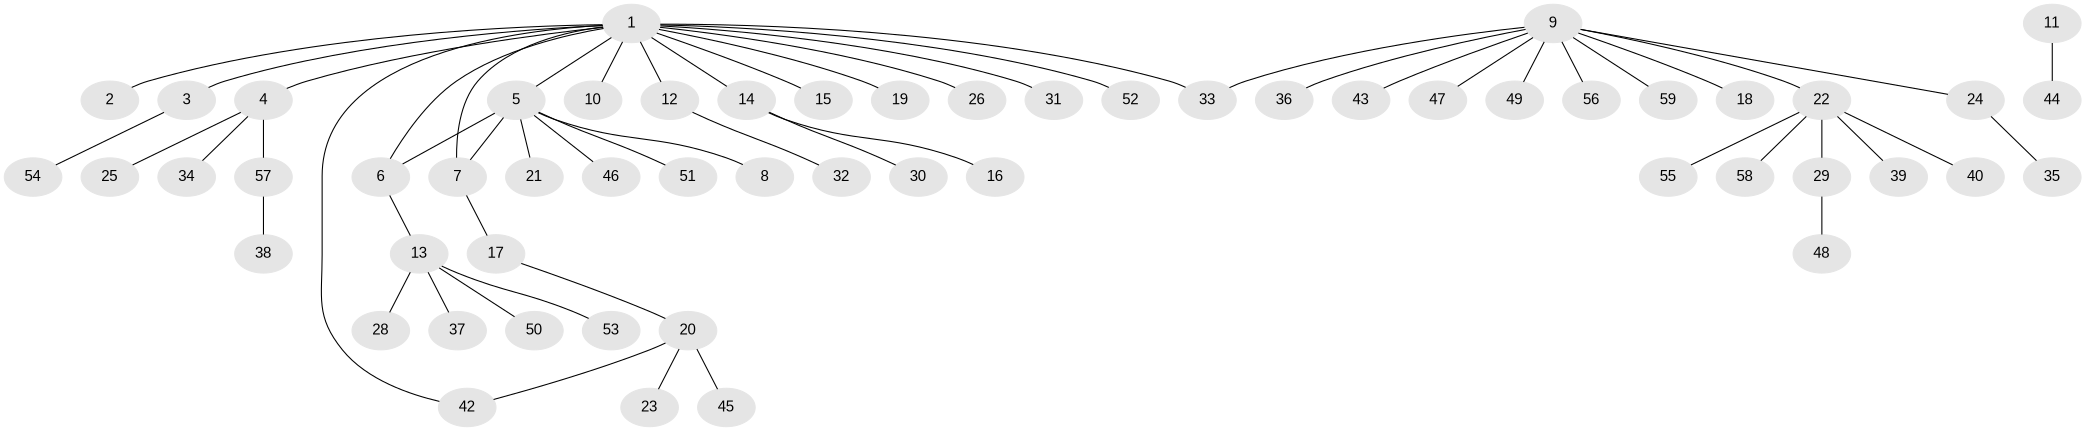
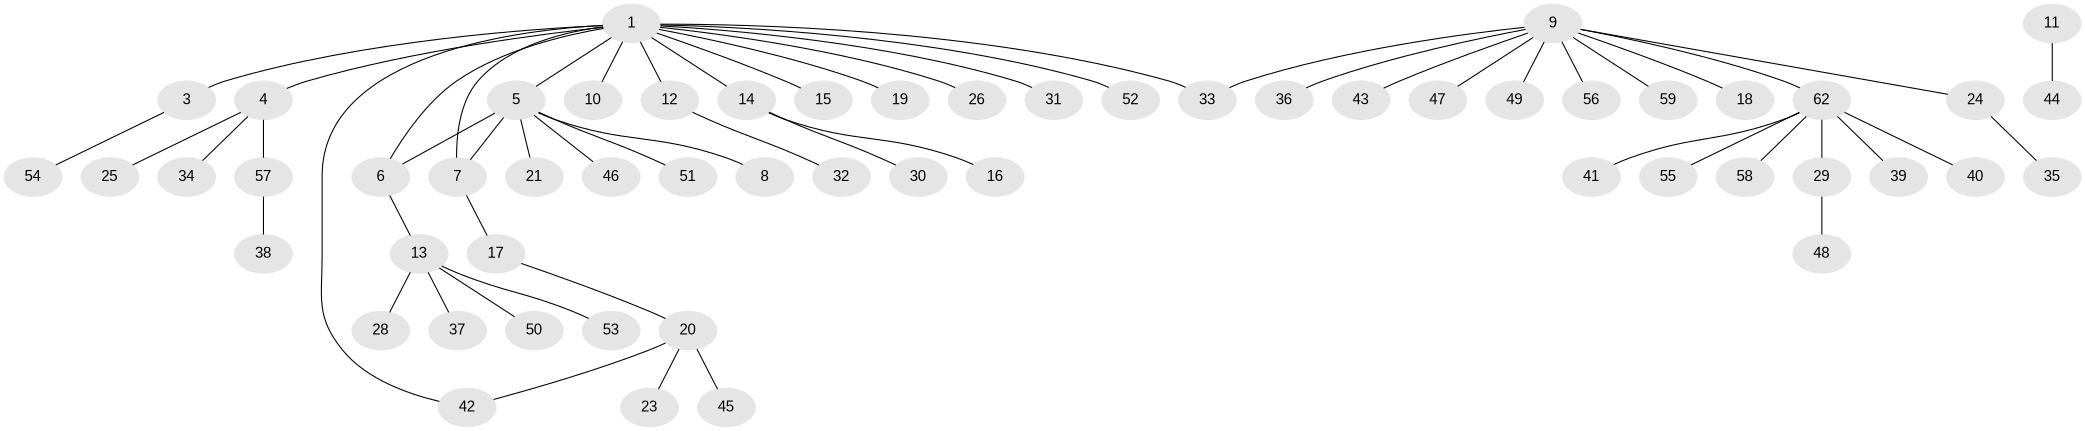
node "2": removed
node "22": label "22" -> "62"
node "41": added
